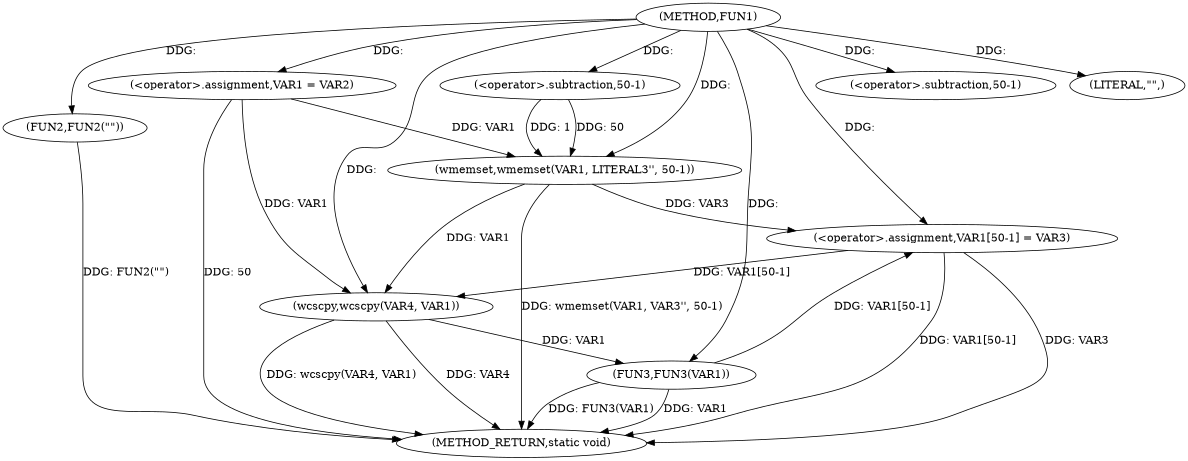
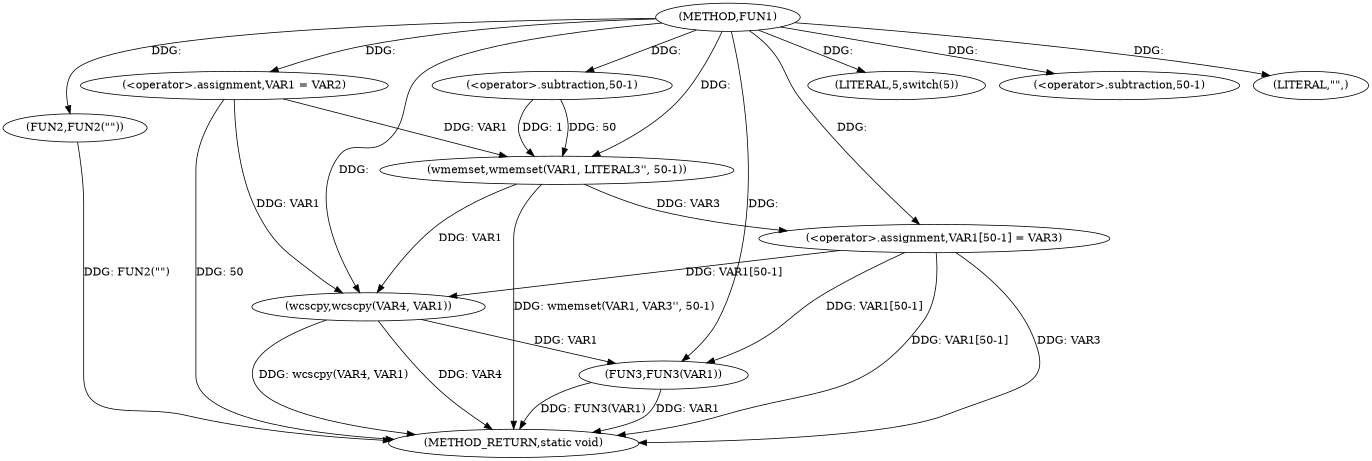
node "(LITERAL,5,switch(5))": added
edge "(FUN3,FUN3(VAR1))" -> "(<operator>.assignment,VAR1[50-1] = VAR3)": reversed
